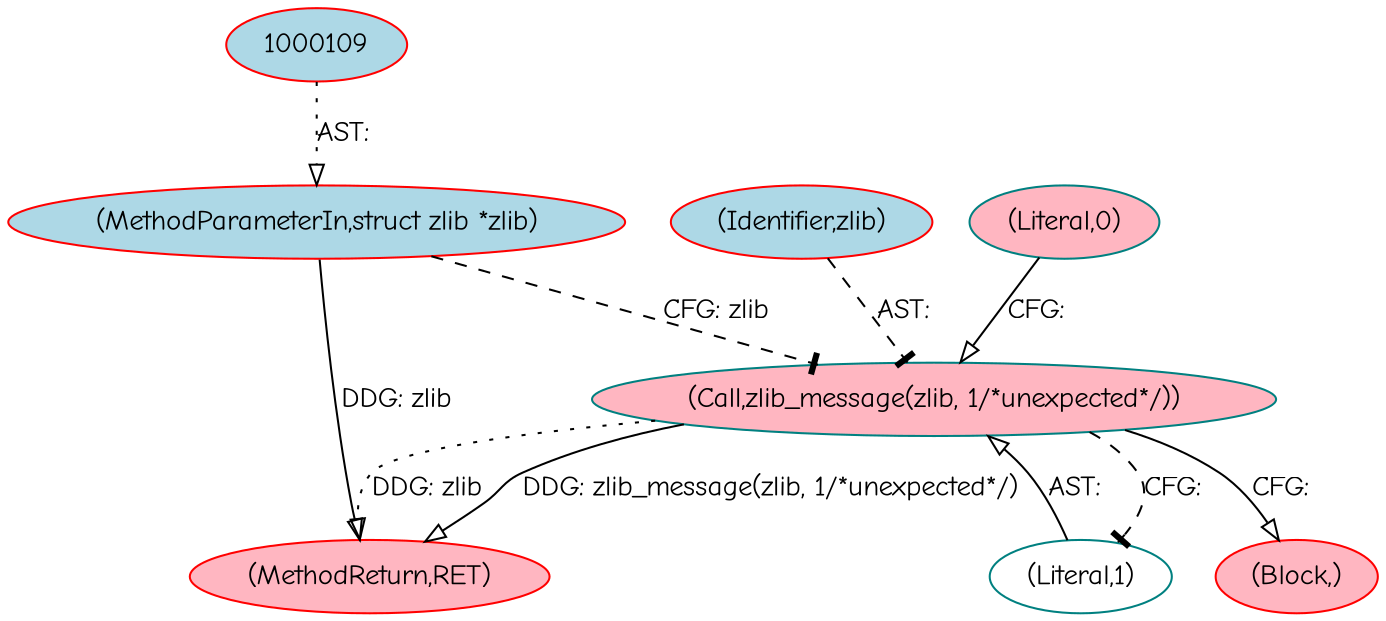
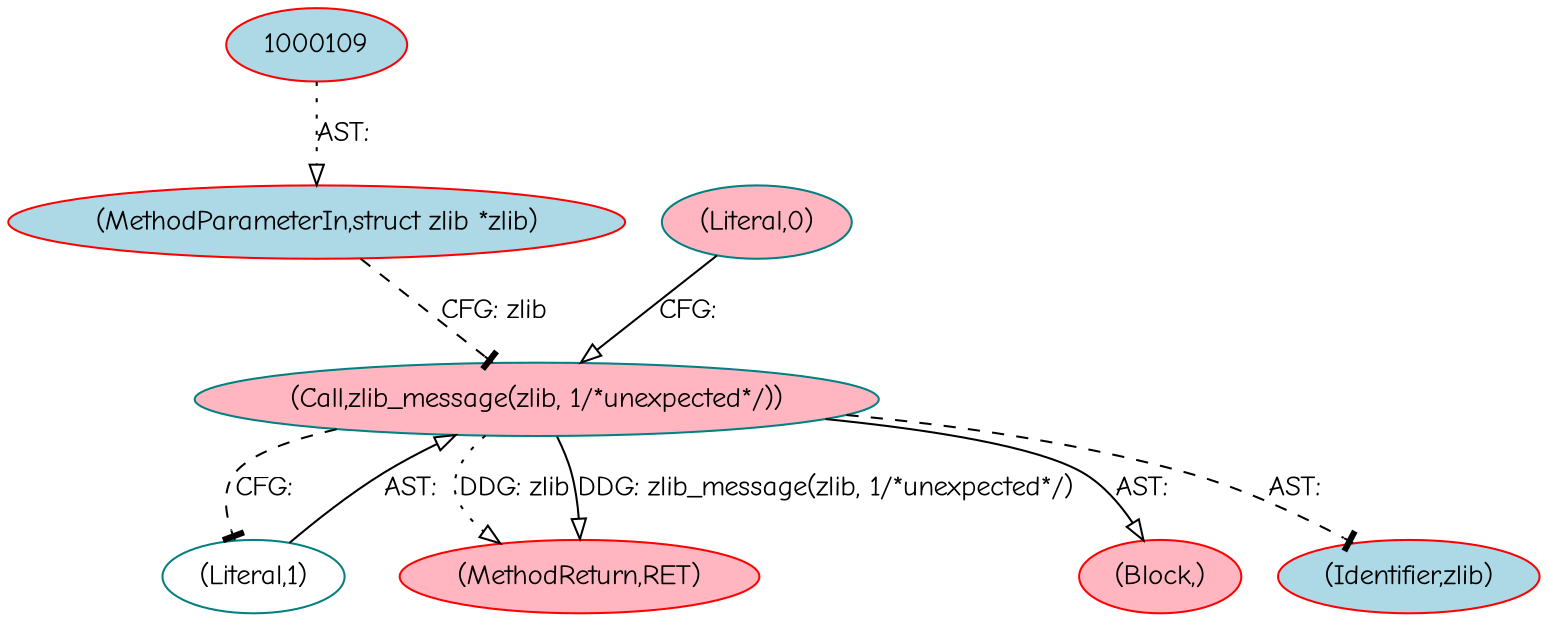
edge "(Identifier,zlib)" -> "(Call,zlib_message(zlib, 1/*unexpected*/))": reversed
edge "(MethodParameterIn,struct zlib *zlib)" -> "(MethodReturn,RET)": removed, label "DDG: zlib"
edge "(Call,zlib_message(zlib, 1/*unexpected*/))" -> "(Block,)": label "CFG: " -> "AST: "
